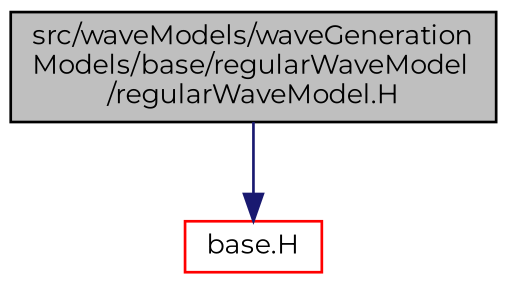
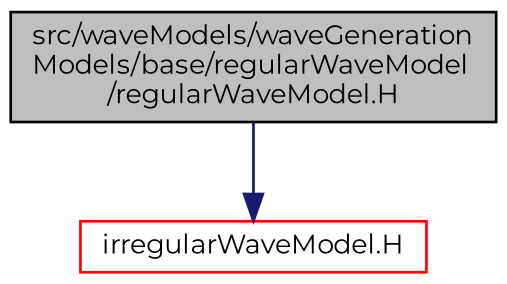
node "base.H": label "base.H" -> "irregularWaveModel.H"
